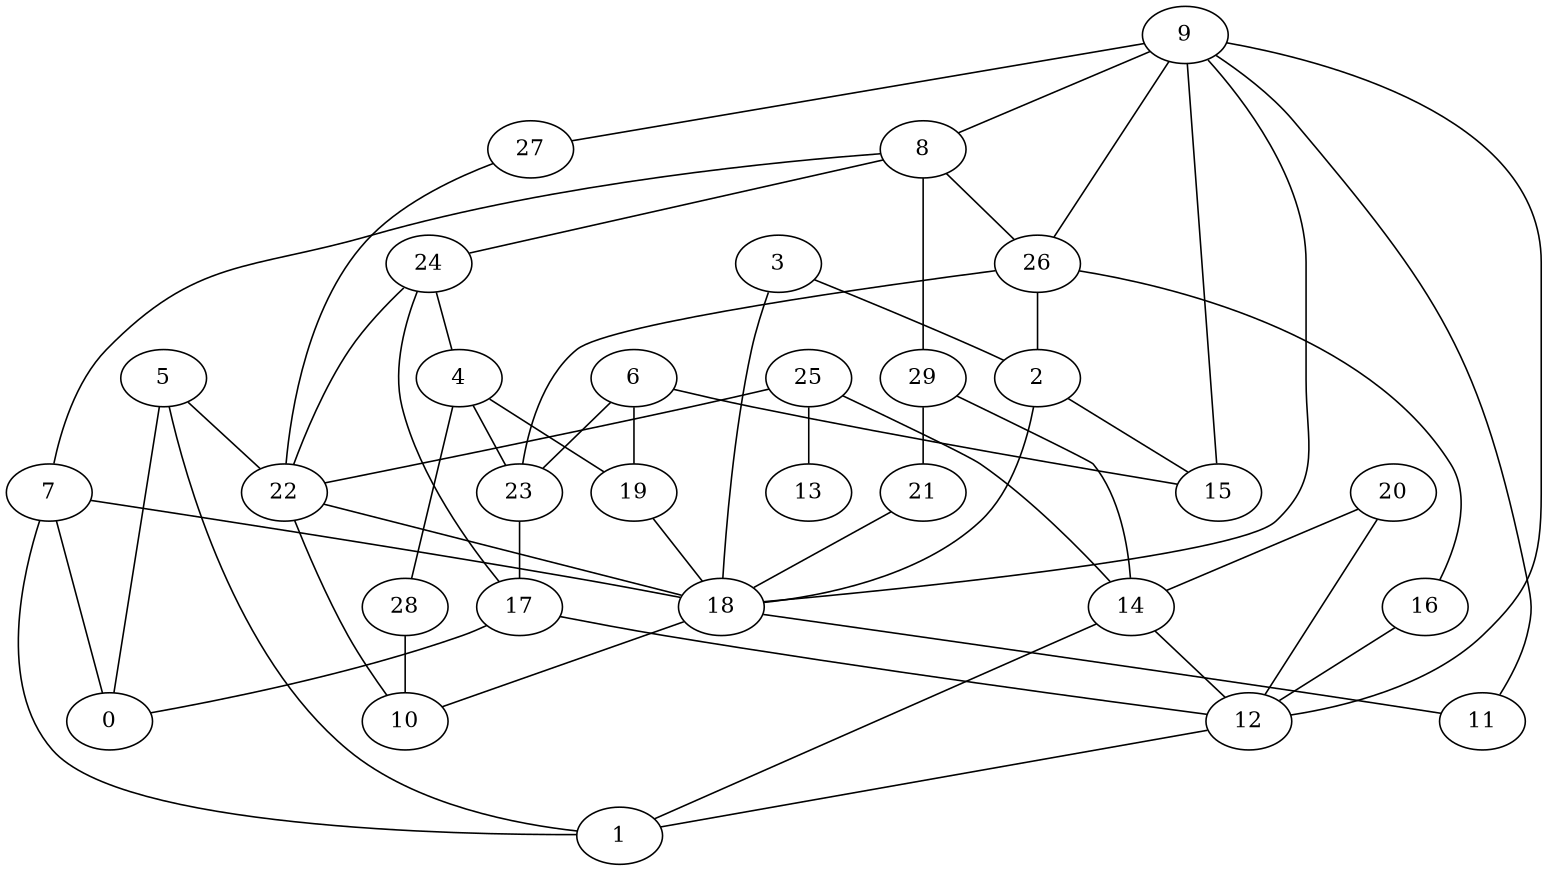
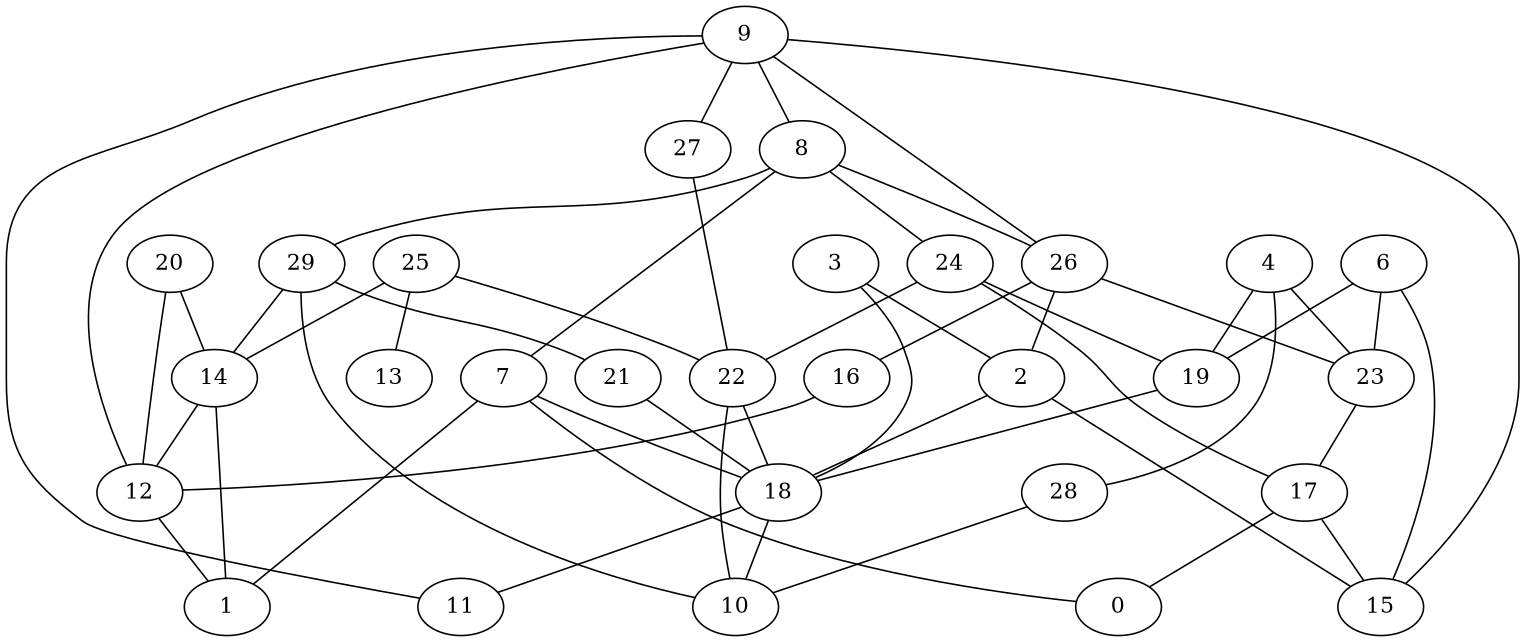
edge "24" -- "4": now "24" -- "19"
node "5": removed
edge "29" -- "10": added
edge "9" -- "18": removed
edge "17" -- "12": now "17" -- "15"
